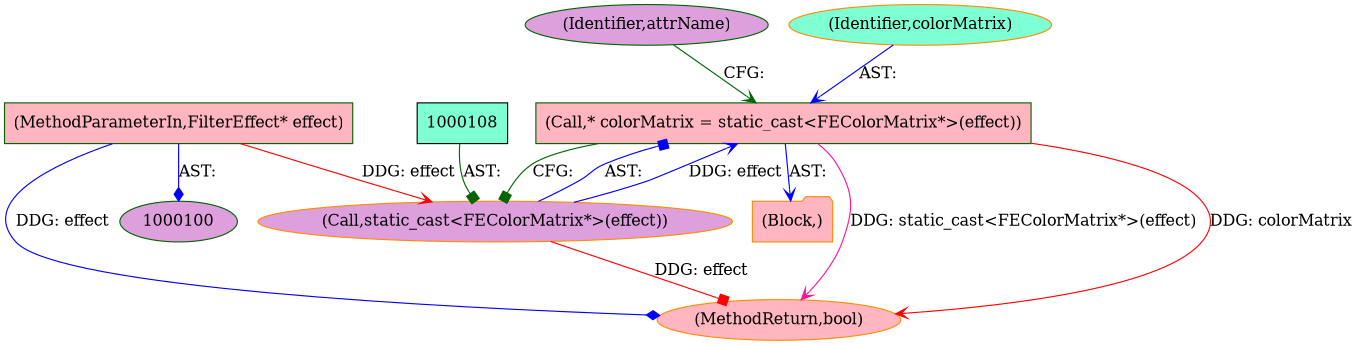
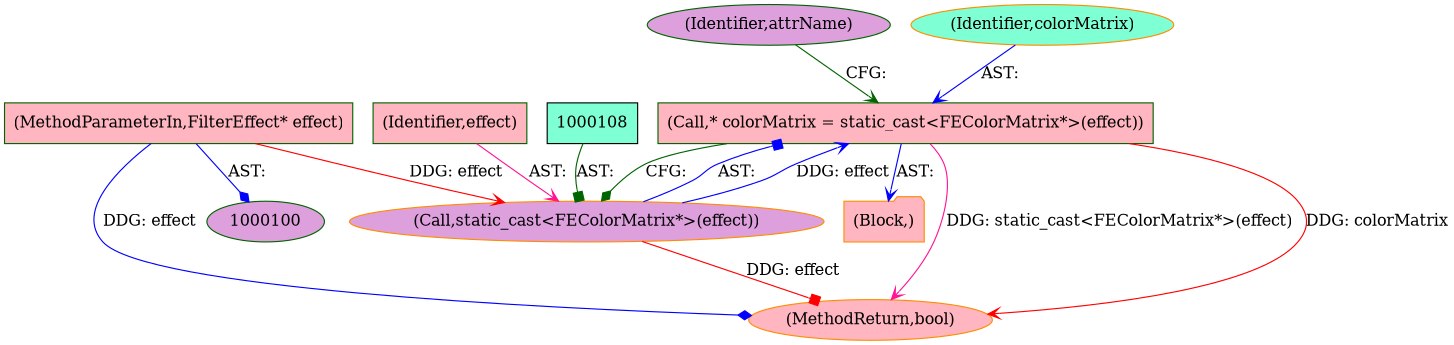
node "(Identifier,effect)": added
edge "(Call,* colorMatrix = static_cast<FEColorMatrix*>(effect))" -> "(Call,static_cast<FEColorMatrix*>(effect))": arrowhead box -> diamond
